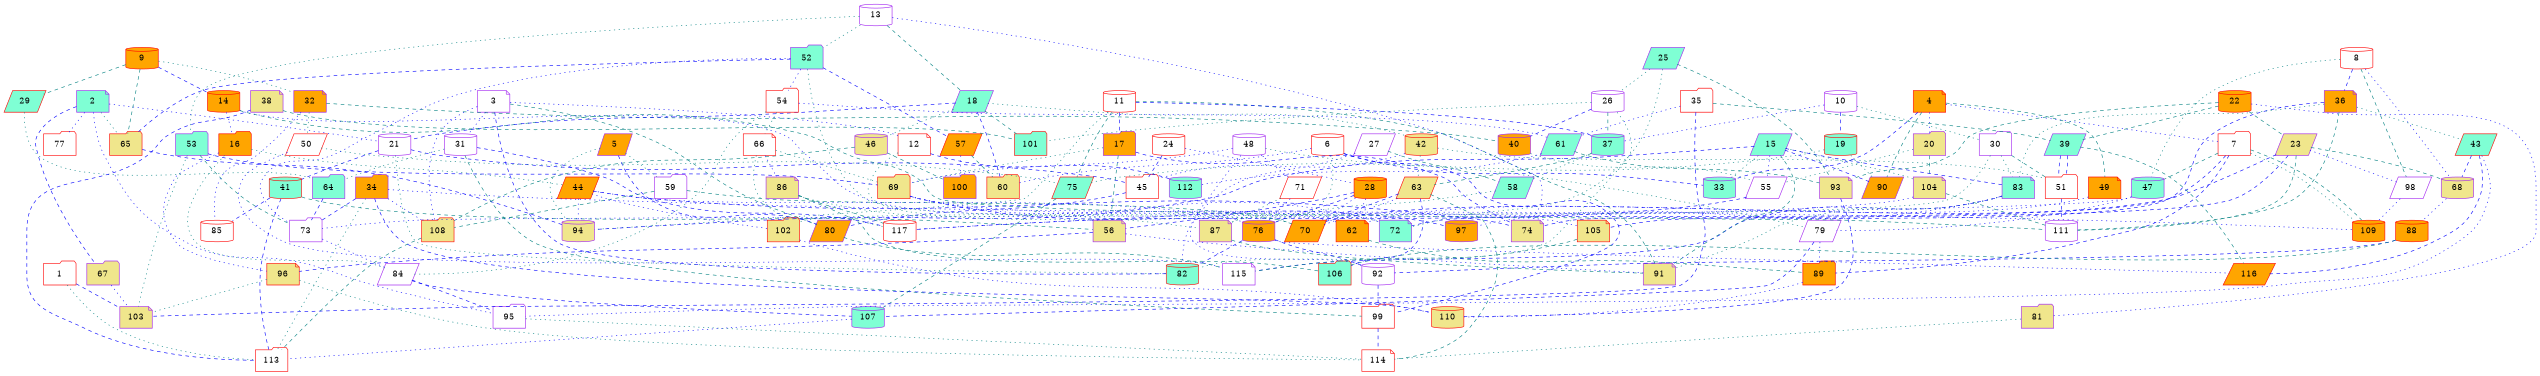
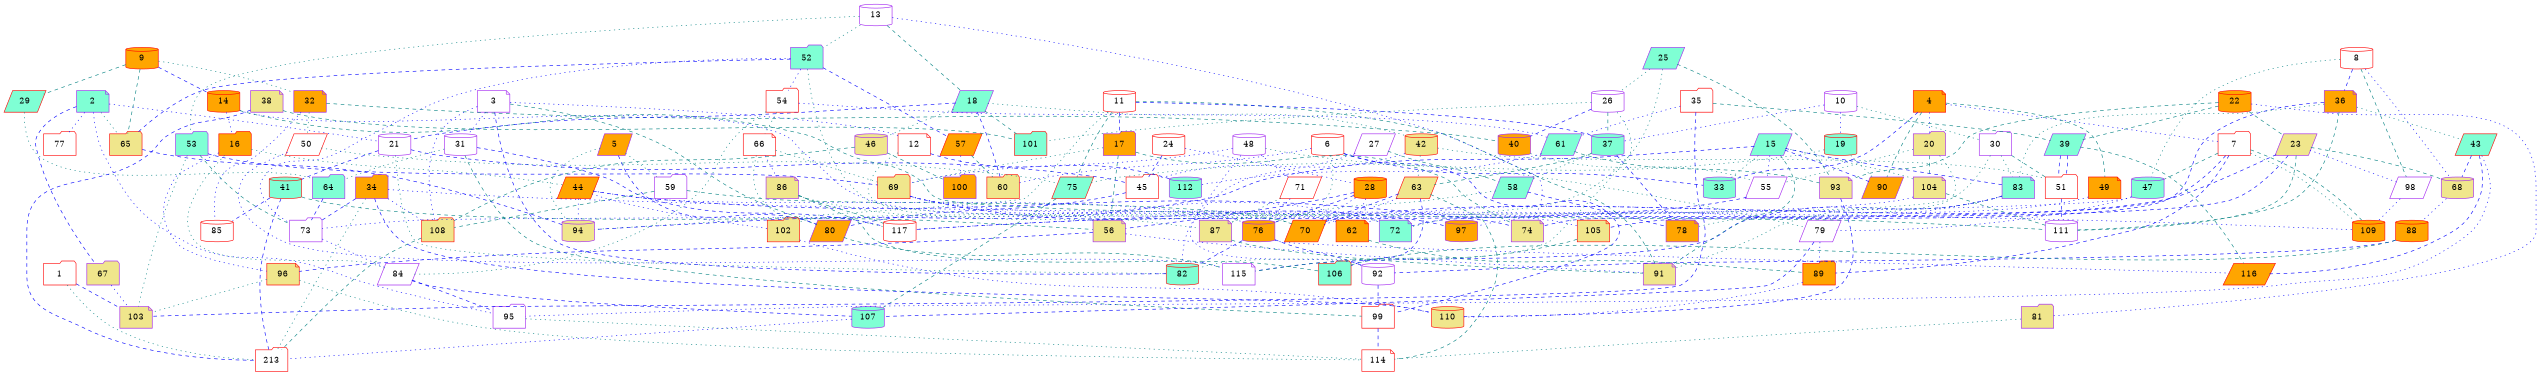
edge "10" -- "19": style dashed -> dotted
edge "17" -- "74": color blue -> teal
node "78": added
node "113": label "113" -> "213"
